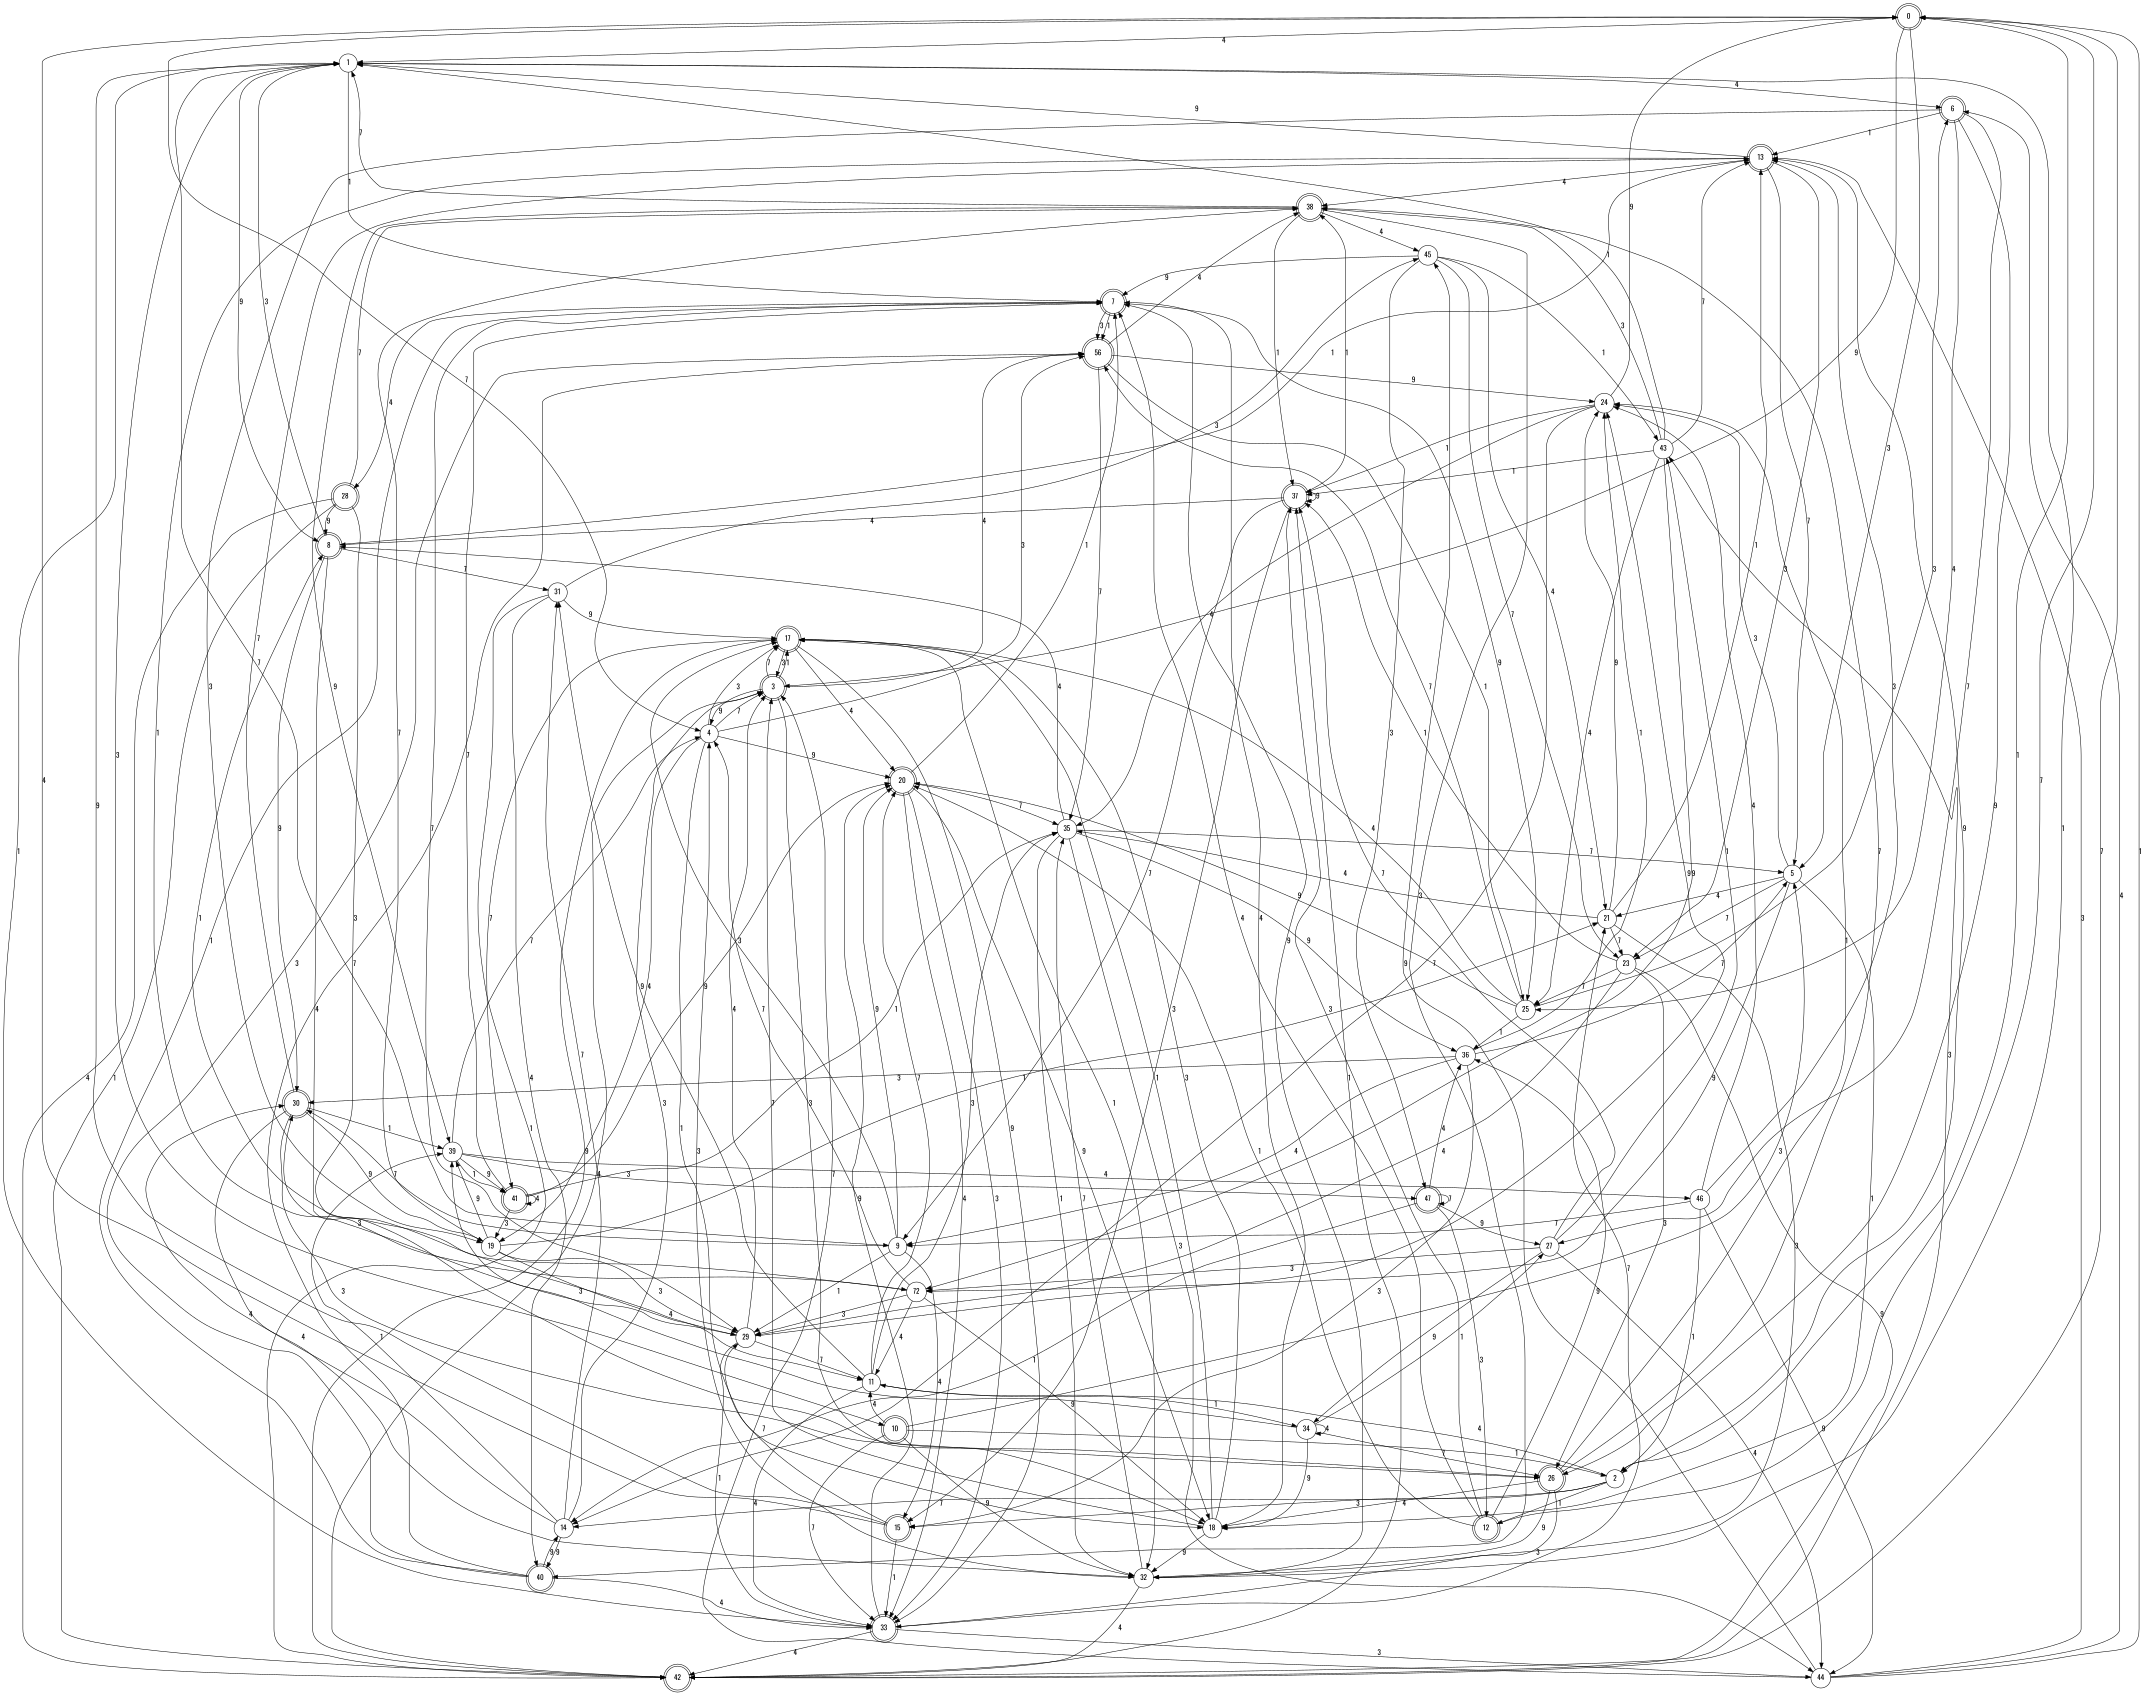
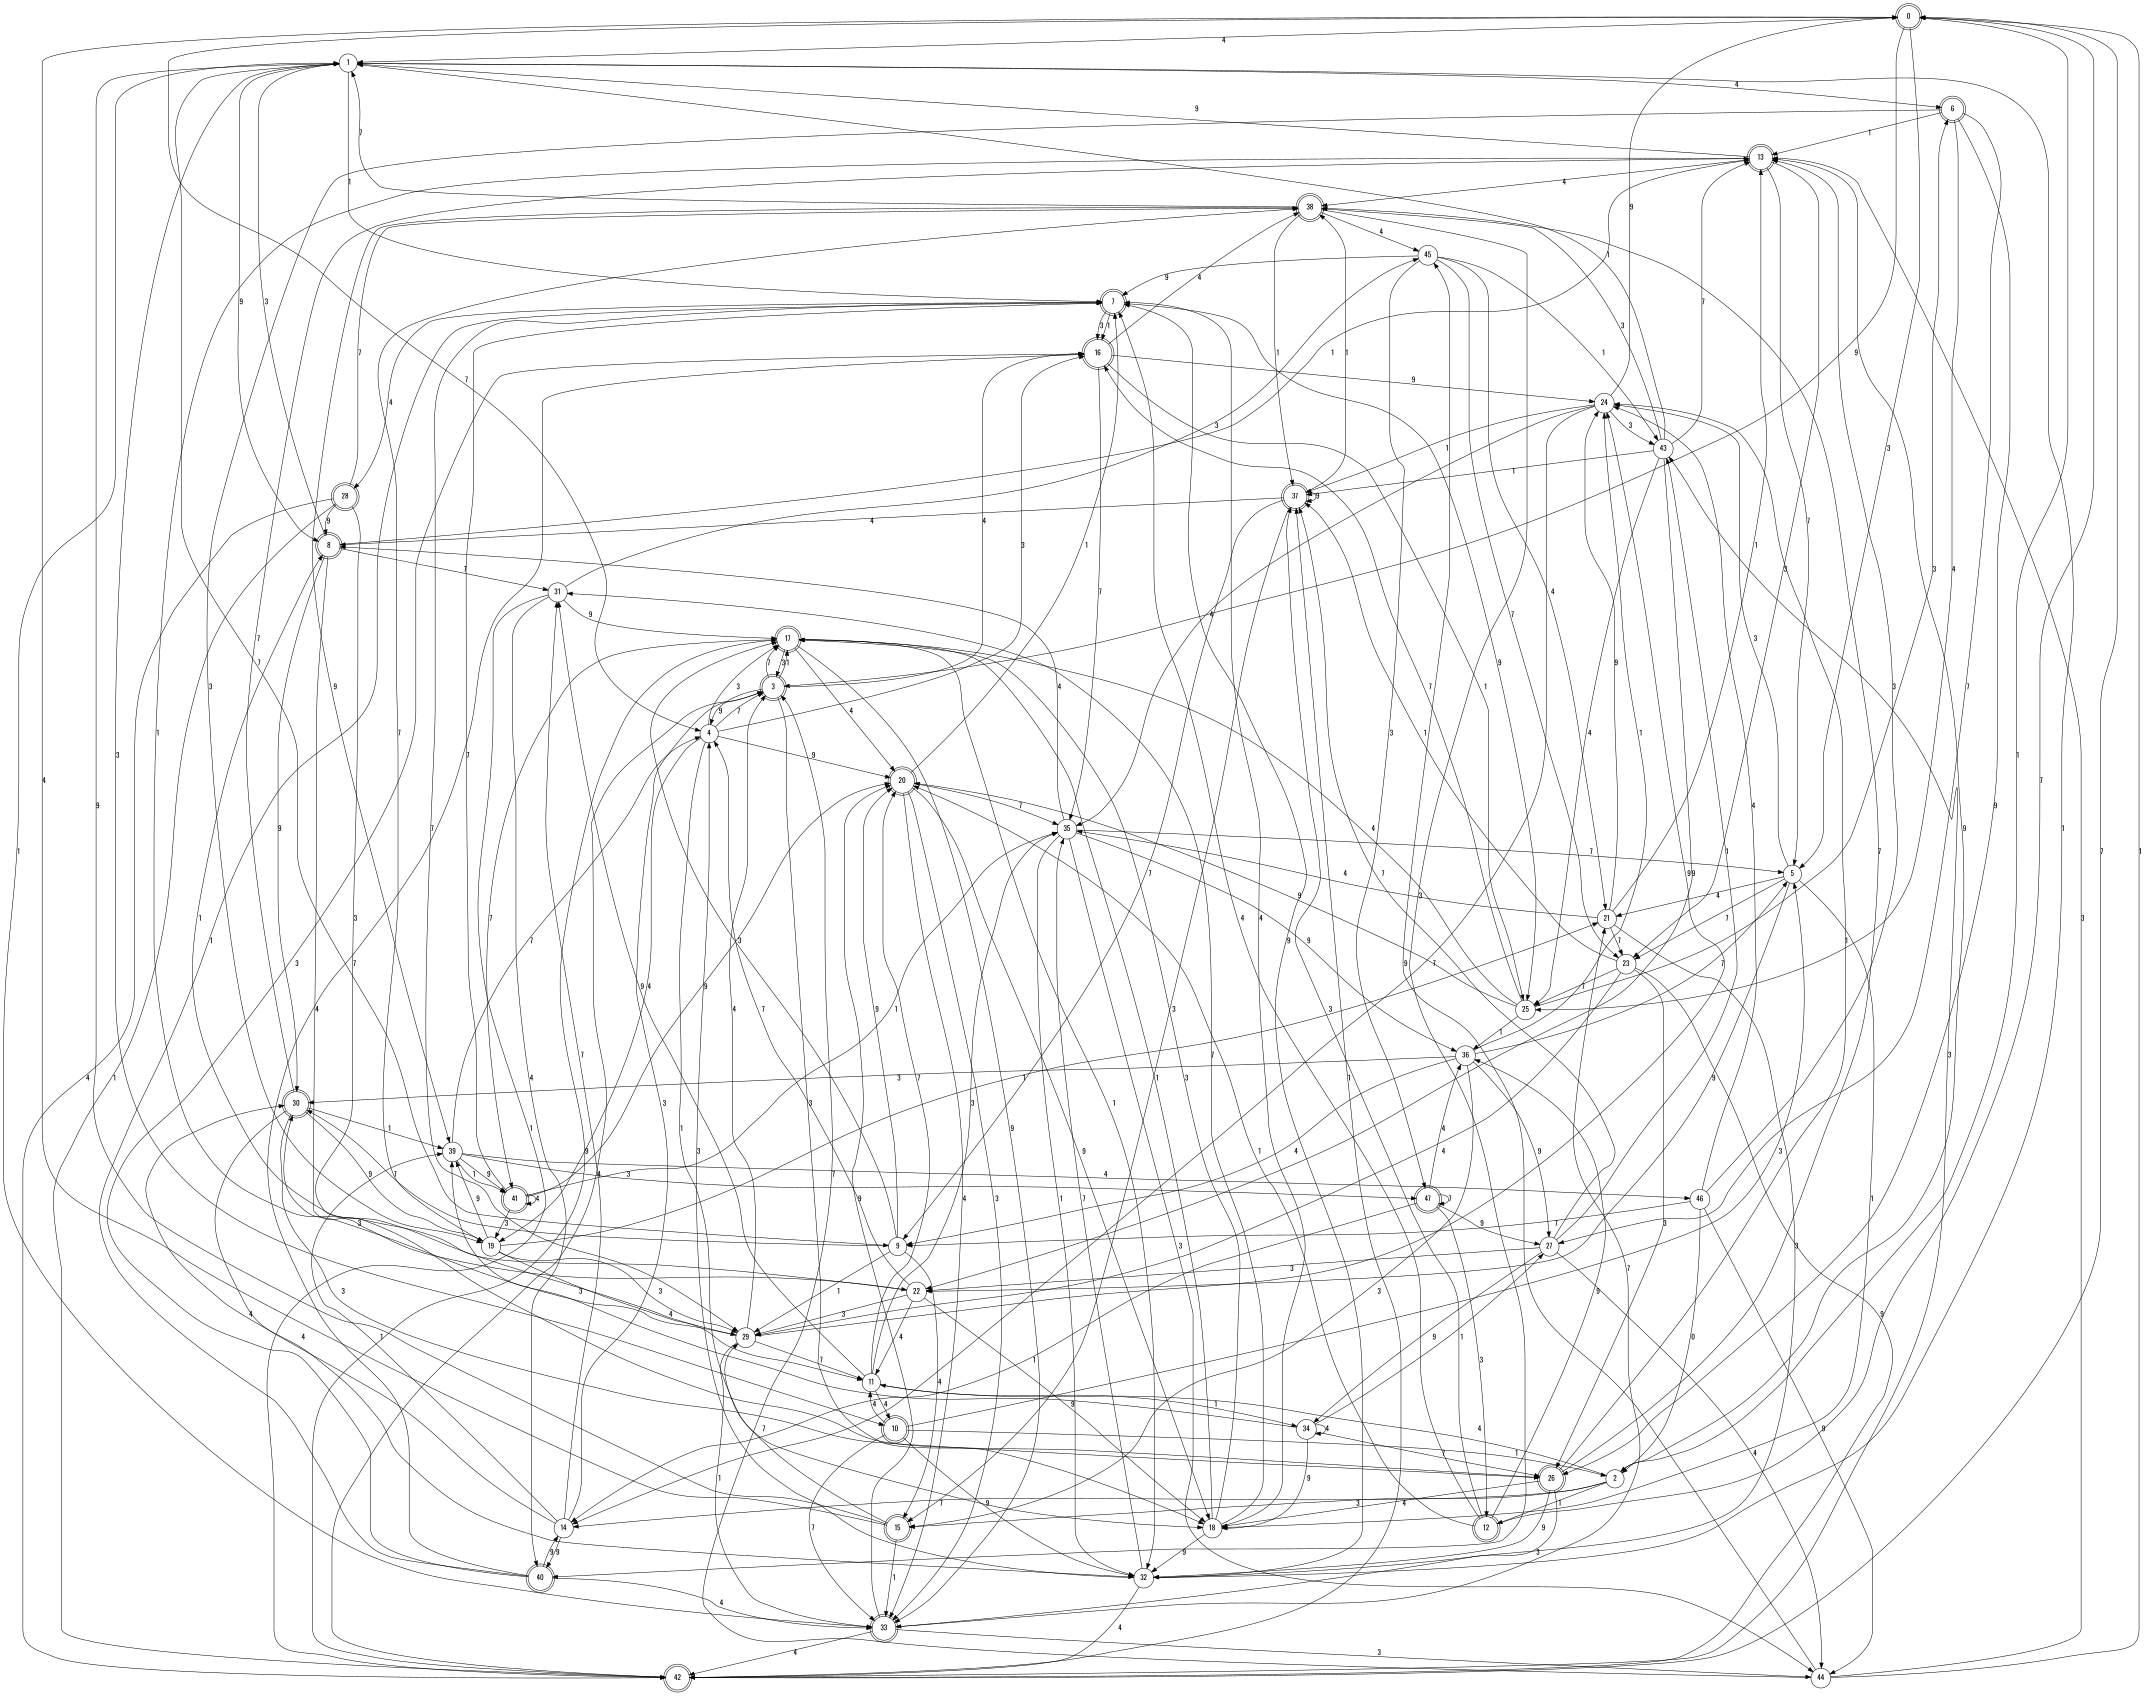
node "56": label "56" -> "16"
edge "24" -> "43": added, label "3"
edge "44" -> "6": removed, label "4"
edge "36" -> "27": added, label "9"
node "72": label "72" -> "22"
edge "18" -> "3": now "18" -> "31"
edge "46" -> "2": label "1" -> "0"
edge "11" -> "33": now "11" -> "10"
